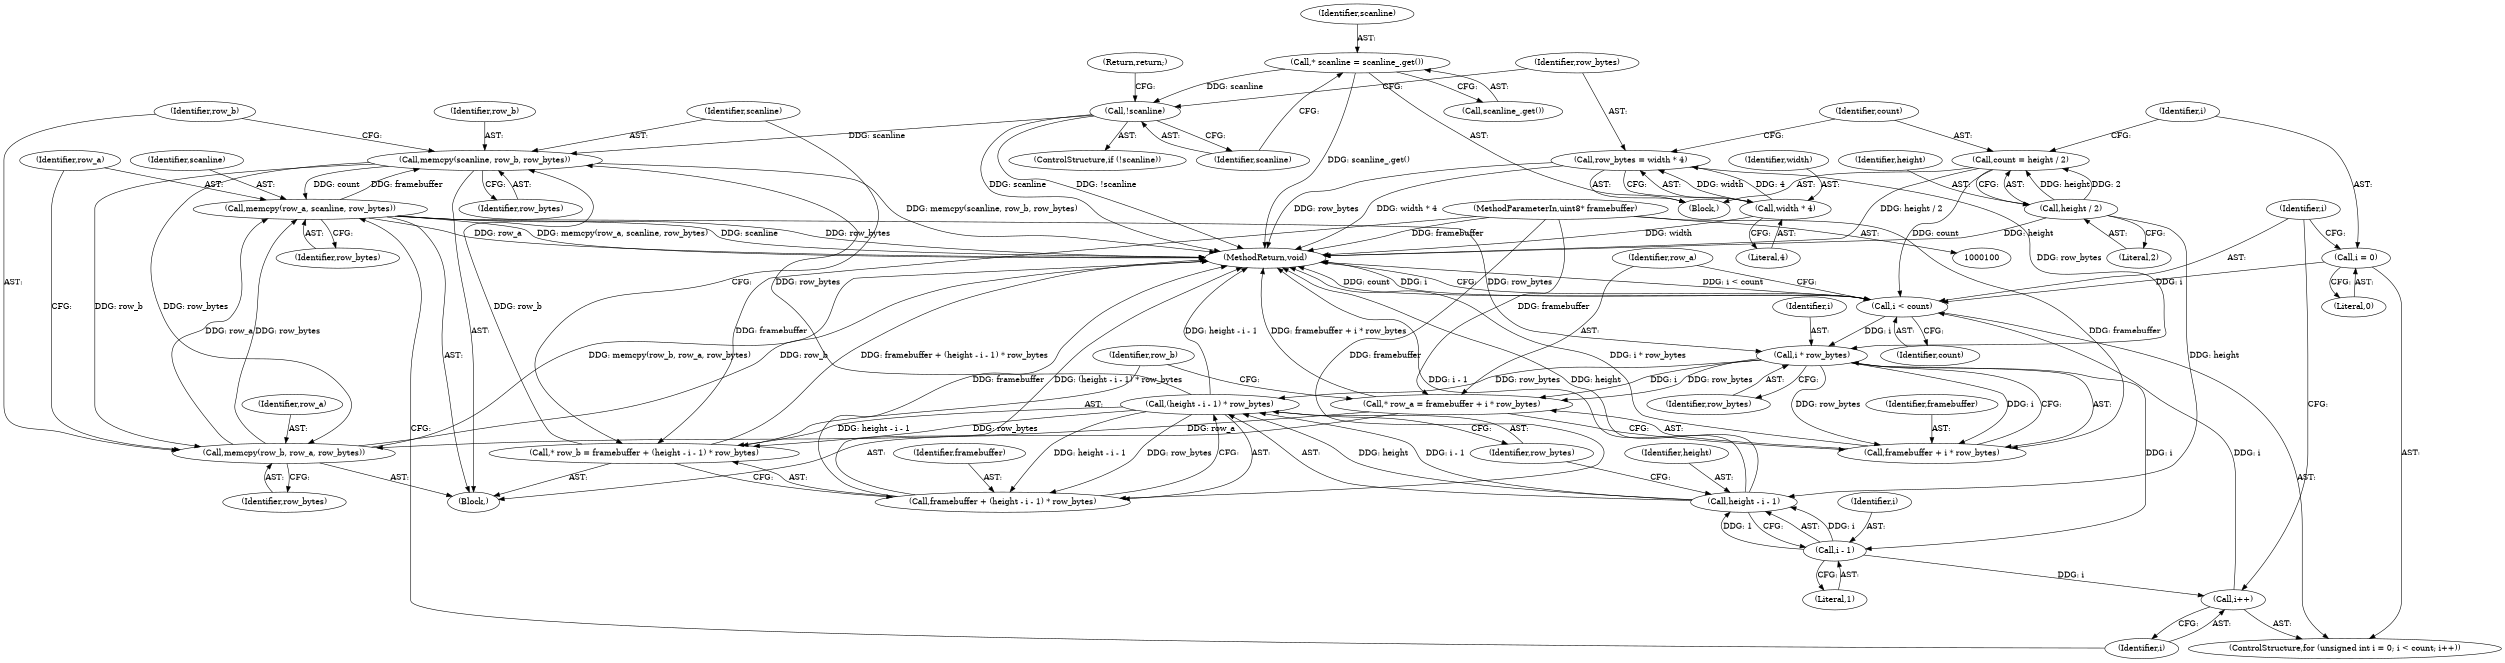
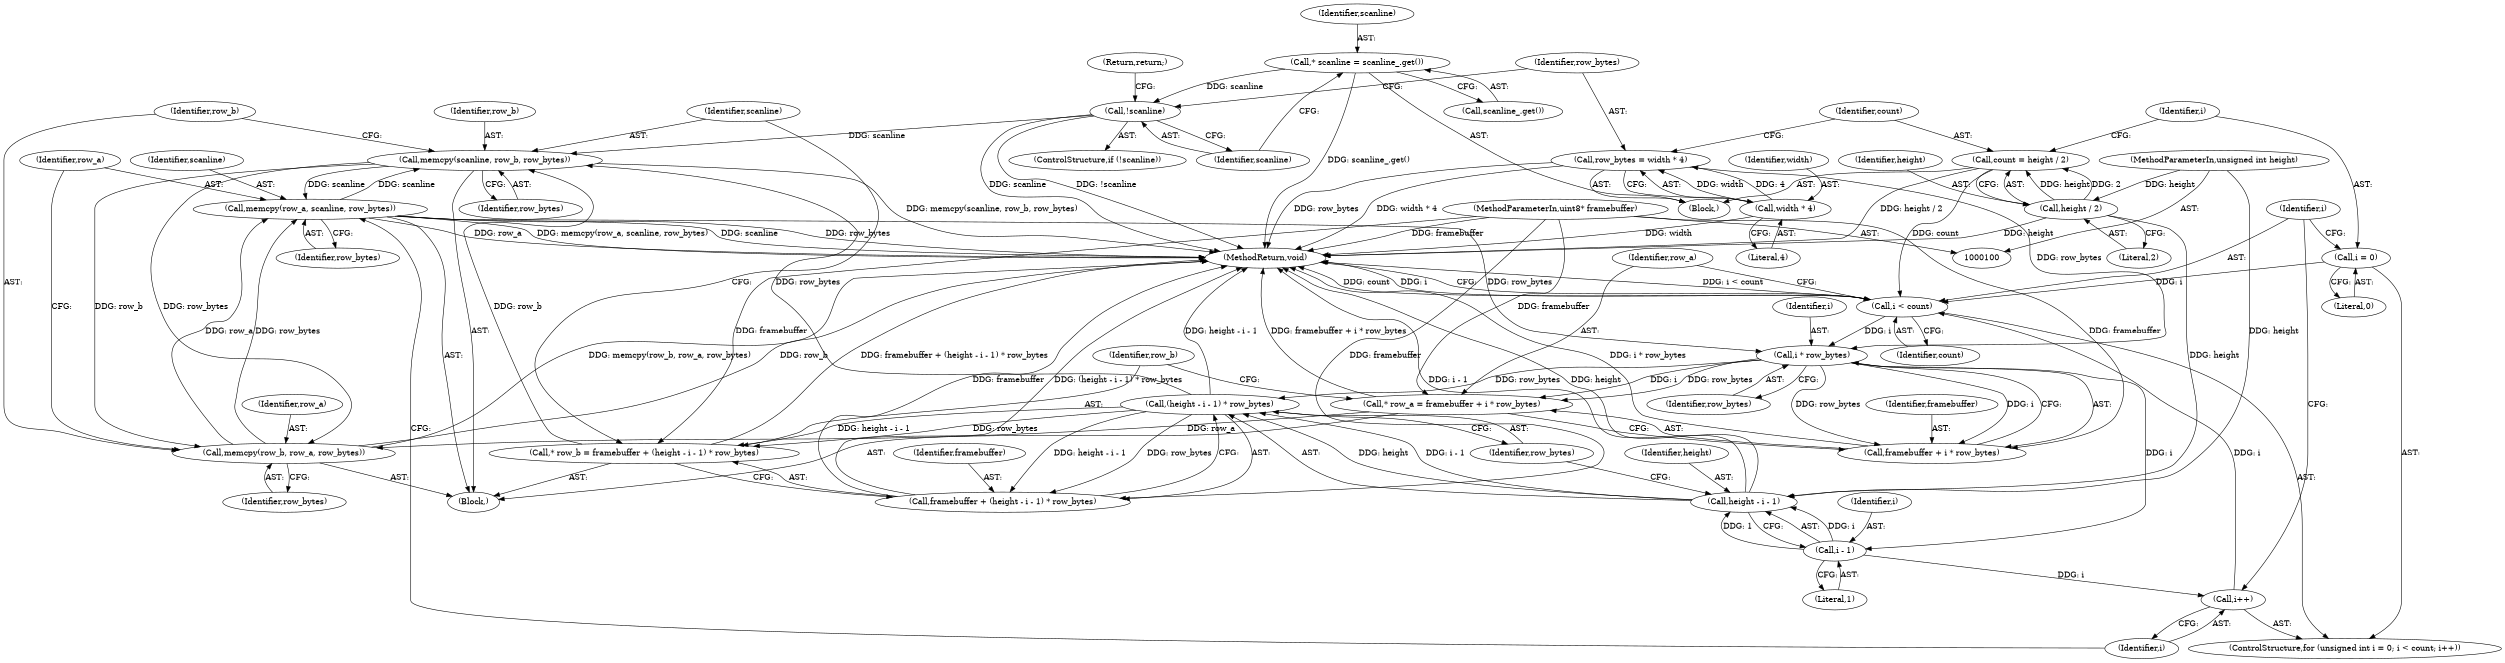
node "(MethodParameterIn,unsigned int height)": added
edge "(Call,memcpy(scanline, row_b, row_bytes))" -> "(Call,memcpy(row_a, scanline, row_bytes))": label "DDG: count" -> "DDG: scanline"
edge "(Call,memcpy(row_a, scanline, row_bytes))" -> "(Call,memcpy(scanline, row_b, row_bytes))": label "DDG: framebuffer" -> "DDG: scanline"
